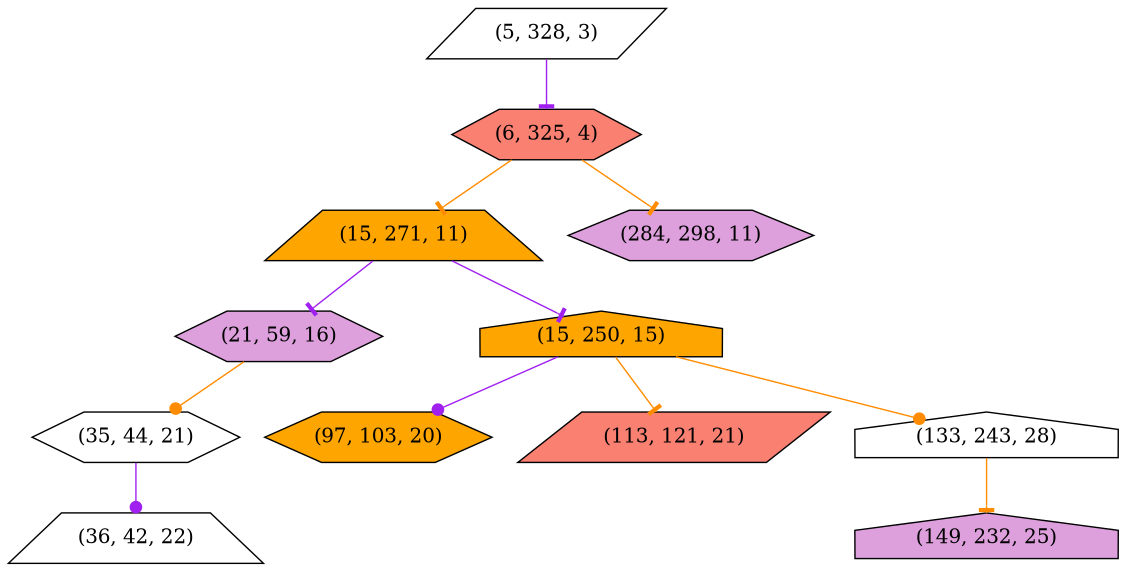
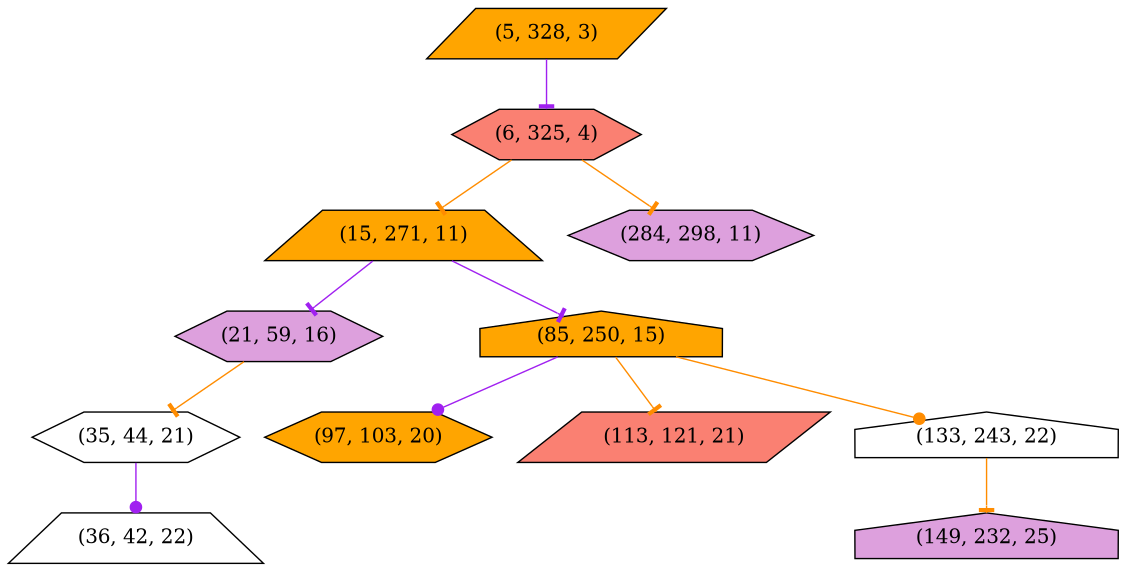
node "(5, 328, 3)": fillcolor white -> orange
node "(15, 250, 15)": label "(15, 250, 15)" -> "(85, 250, 15)"
edge "(21, 59, 16)" -> "(35, 44, 21)": arrowhead dot -> tee
node "(133, 243, 28)": label "(133, 243, 28)" -> "(133, 243, 22)"
